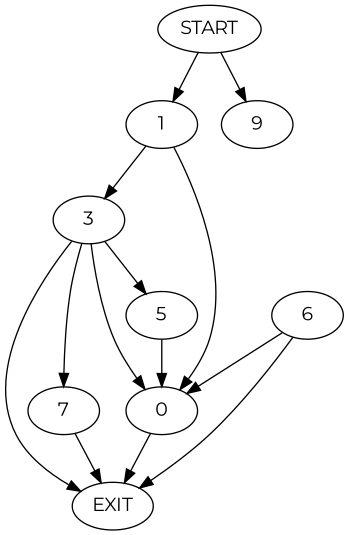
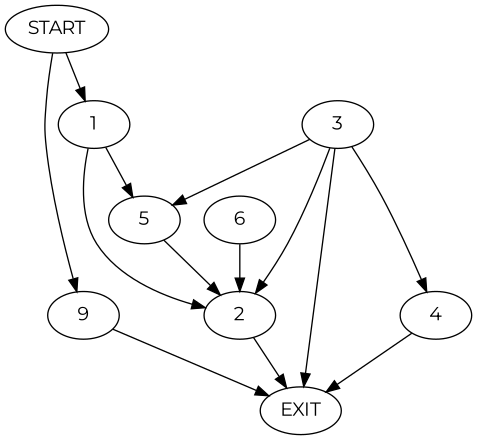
edge "1" -> "3": now "1" -> "5"
node "7": label "7" -> "4"
node "0": label "0" -> "2"
edge "6" -> "EXIT": now "9" -> "EXIT"
